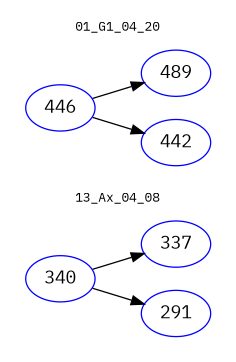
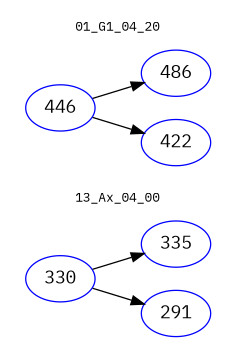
node "489": label "489" -> "486"
node "442": label "442" -> "422"
cluster "13_Ax_04_08": label "13_Ax_04_08" -> "13_Ax_04_00"
node "337": label "337" -> "335"
node "340": label "340" -> "330"
